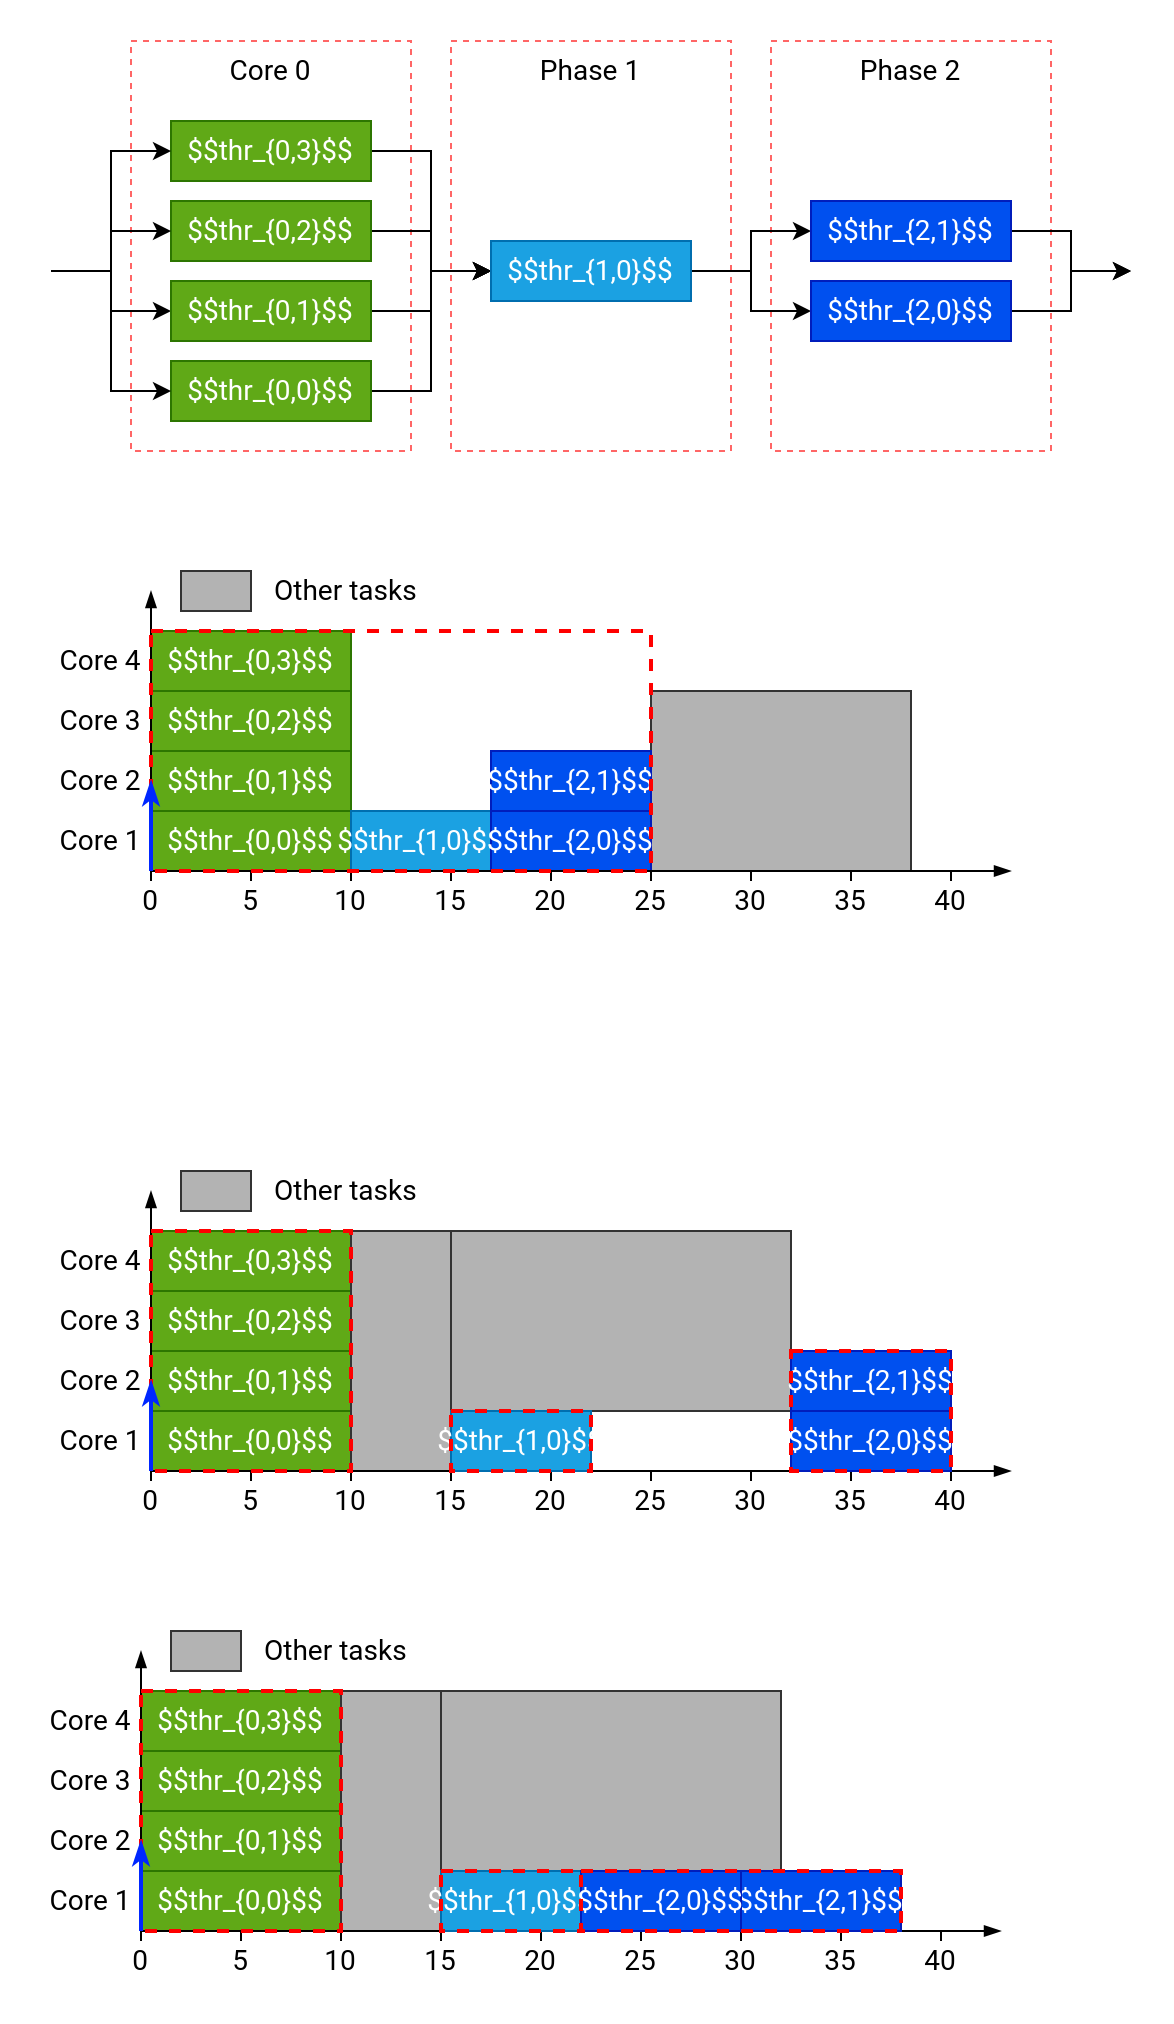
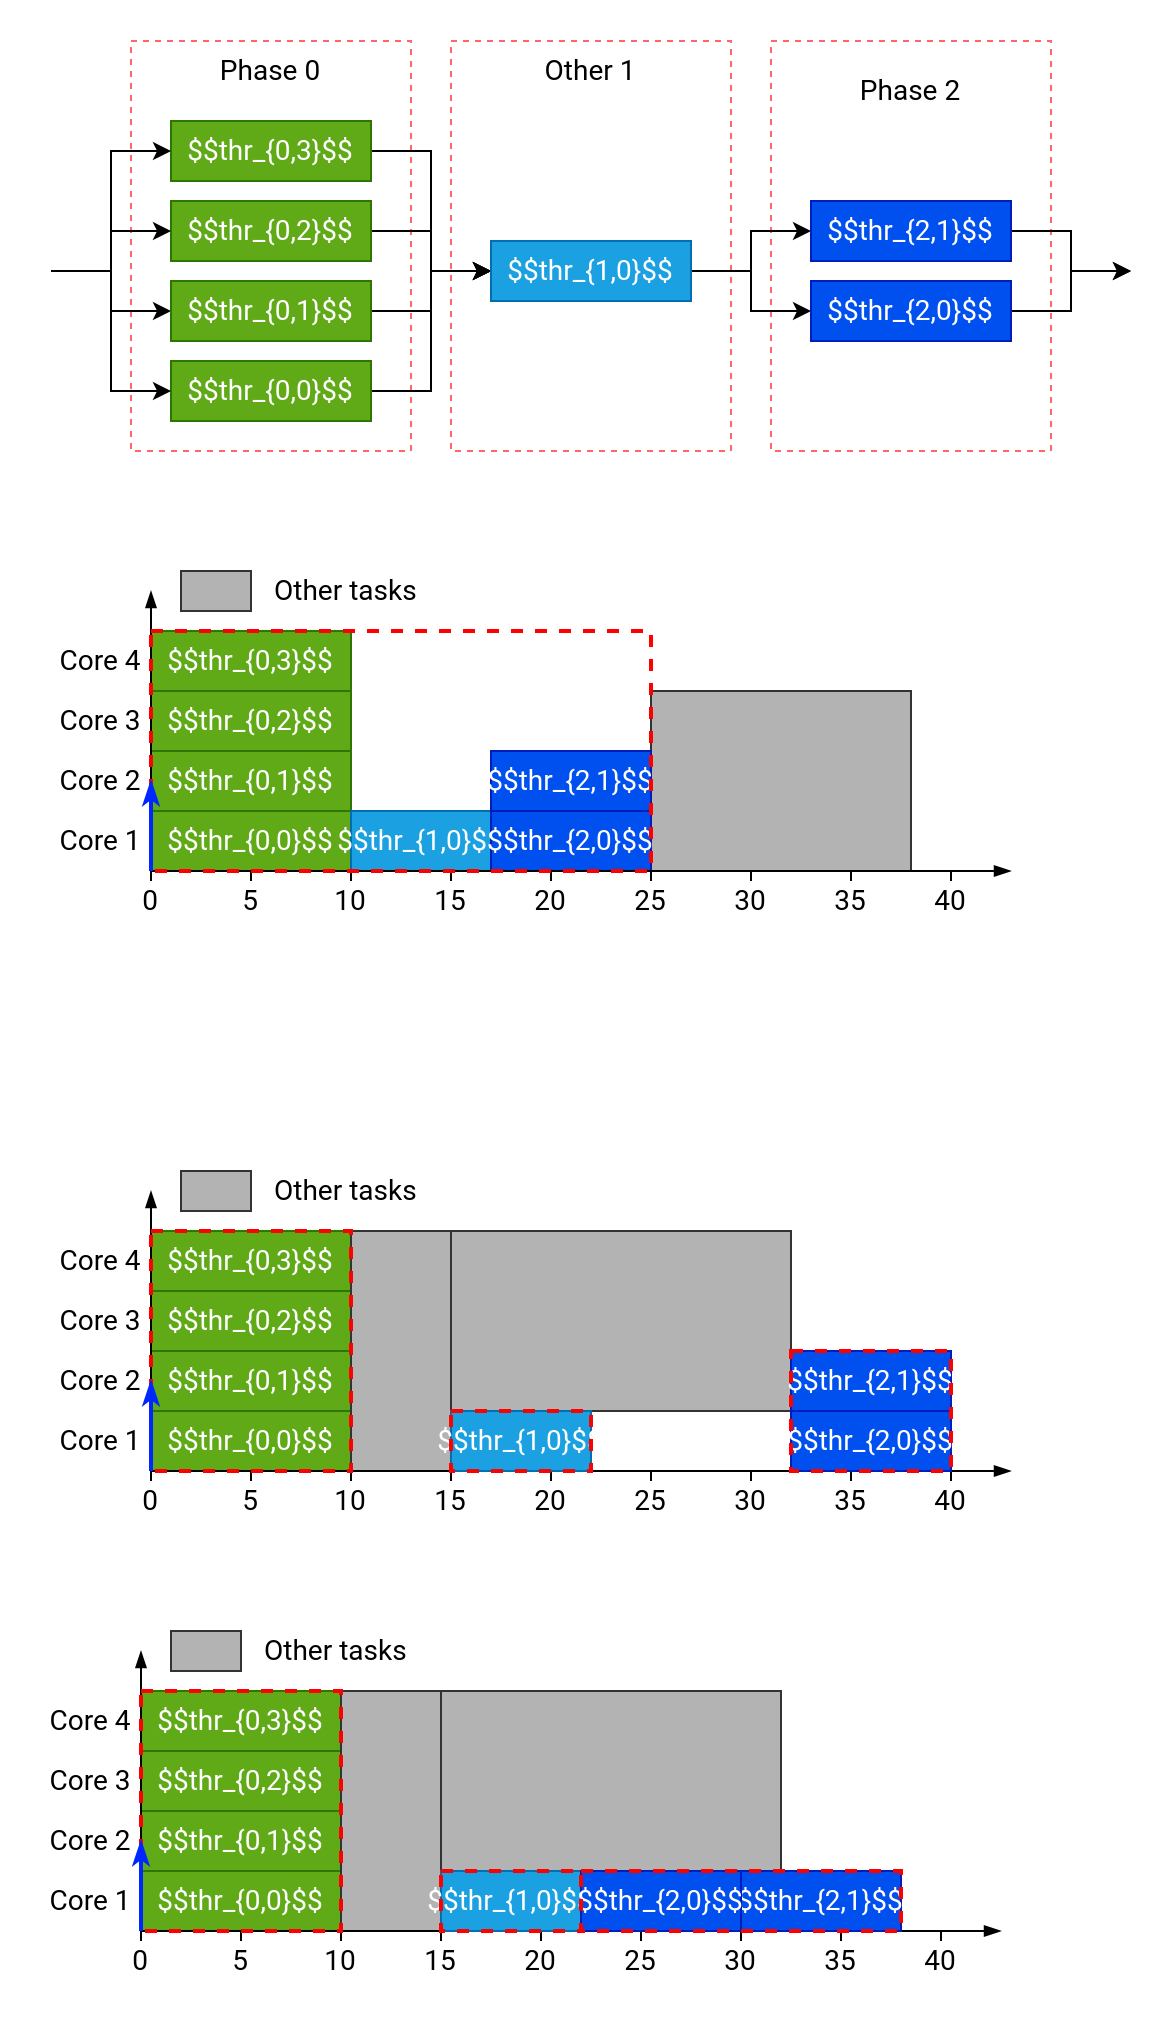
node "Core 0": label "Core 0" -> "Phase 0"
node "Phase 1": label "Phase 1" -> "Other 1"
node "Phase 2": moved (911, 71) -> (911, 91)
